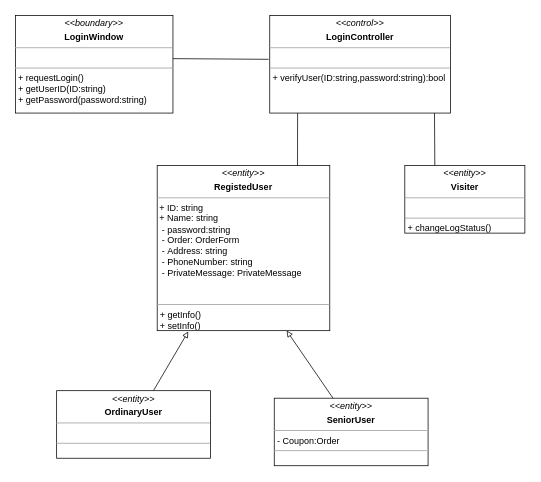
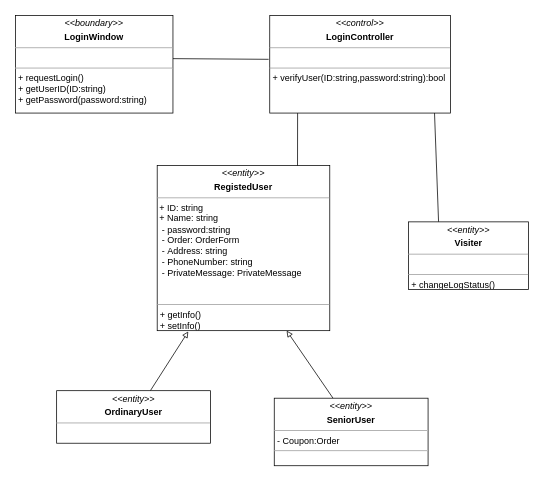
node "<<entity>> Visiter + changeLogStatus()": moved (465, 199) -> (468, 255)
node "<<entity>> OrdinaryUser": size 154x68 -> 154x53
